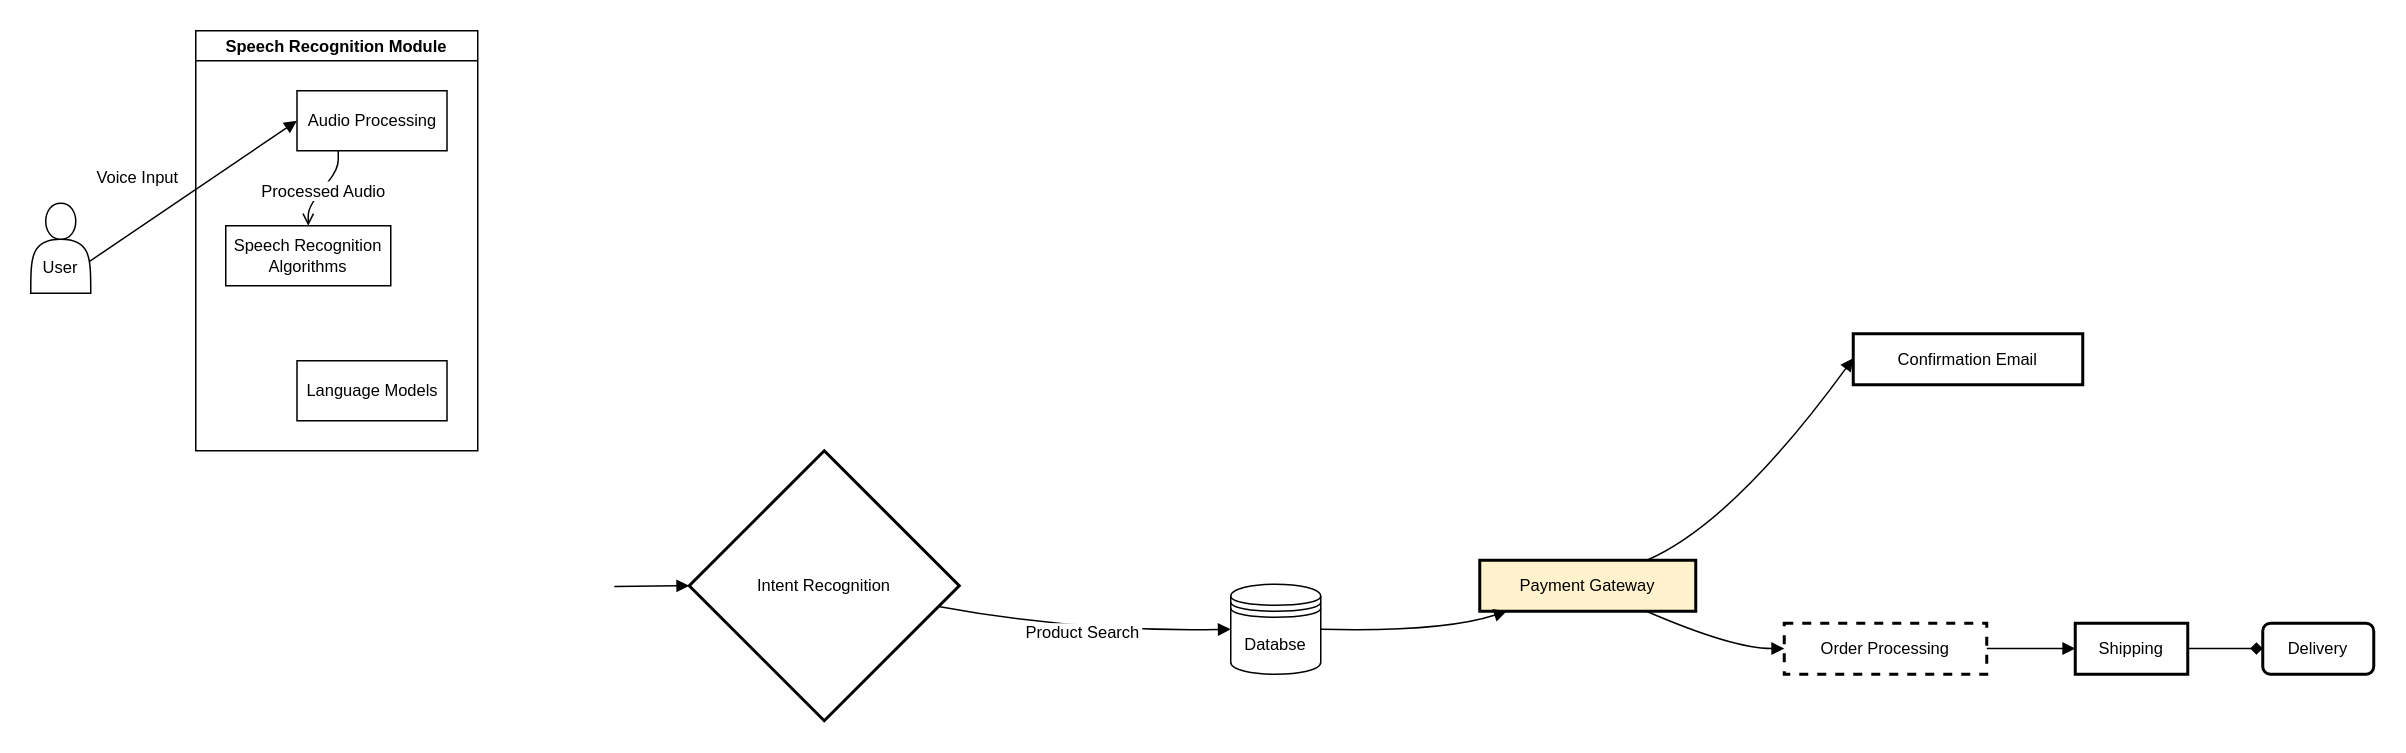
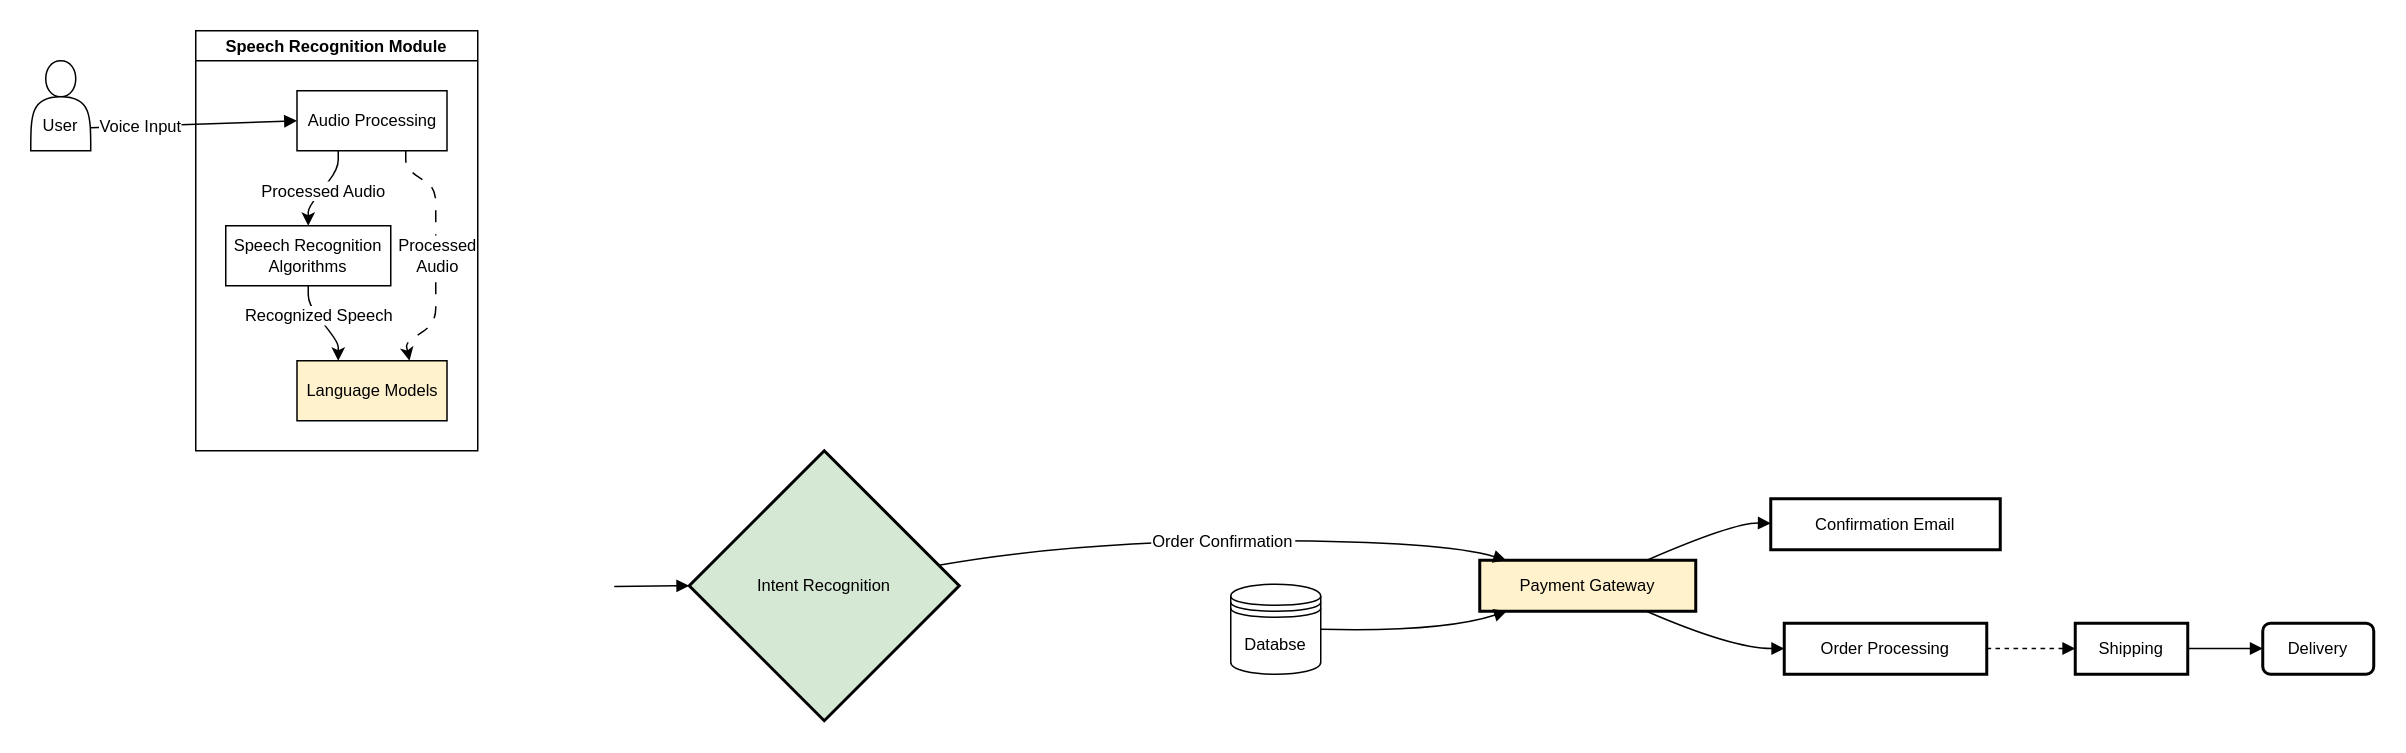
edge "Audio Processing" -> "Speech Recognition Algorithms": arrowhead open -> classic
node "User": moved (61, 248) -> (61, 106)
edge "Speech Recognition Algorithms" -> "Language Models": added, label "Recognized Speech"
edge "Audio Processing" -> "Language Models": added, label "Processed Audio"
node "Confirmation Email": moved (1968, 359) -> (1886, 524)
node "Language Models": fillcolor #ffffff -> #fff2cc
edge "Intent Recognition" -> "Payment Gateway": added, label "Order Confirmation"
node "Intent Recognition": fillcolor #ffffff -> #d5e8d4
edge "Intent Recognition" -> "Databse": removed, label "Product Search"
edge "Order Processing" -> "Shipping": style solid -> dashed
edge "Shipping" -> "Delivery": arrowhead diamond -> block
node "Order Processing": style dashed -> solid
